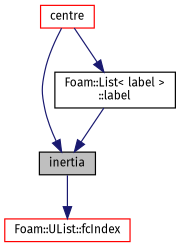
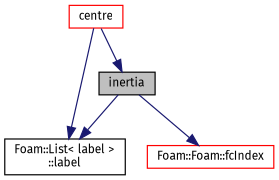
edge "Foam::List< label > ::label" -> "inertia": reversed
node "Foam::UList::fcIndex": label "Foam::UList::fcIndex" -> "Foam::Foam::fcIndex"
